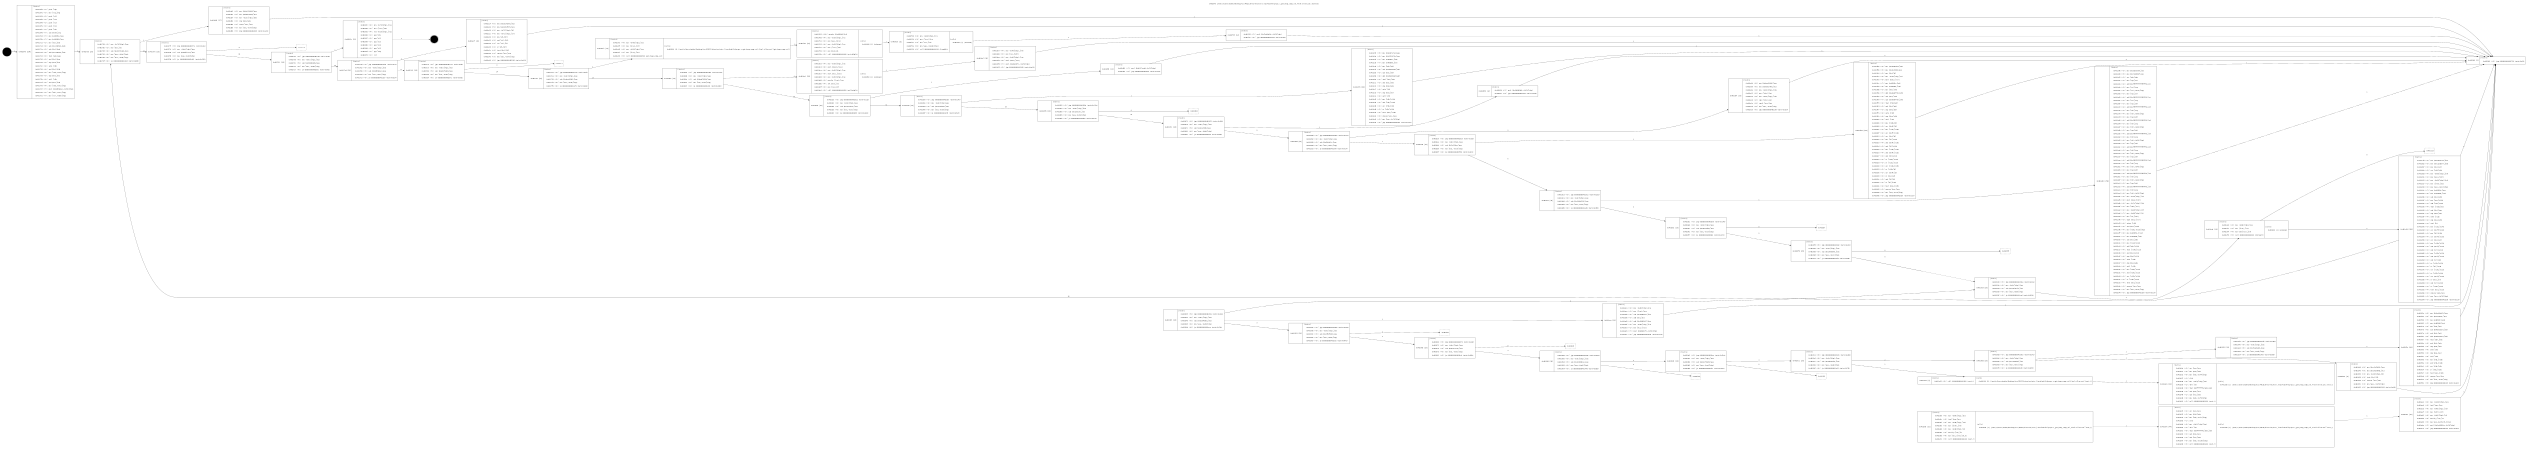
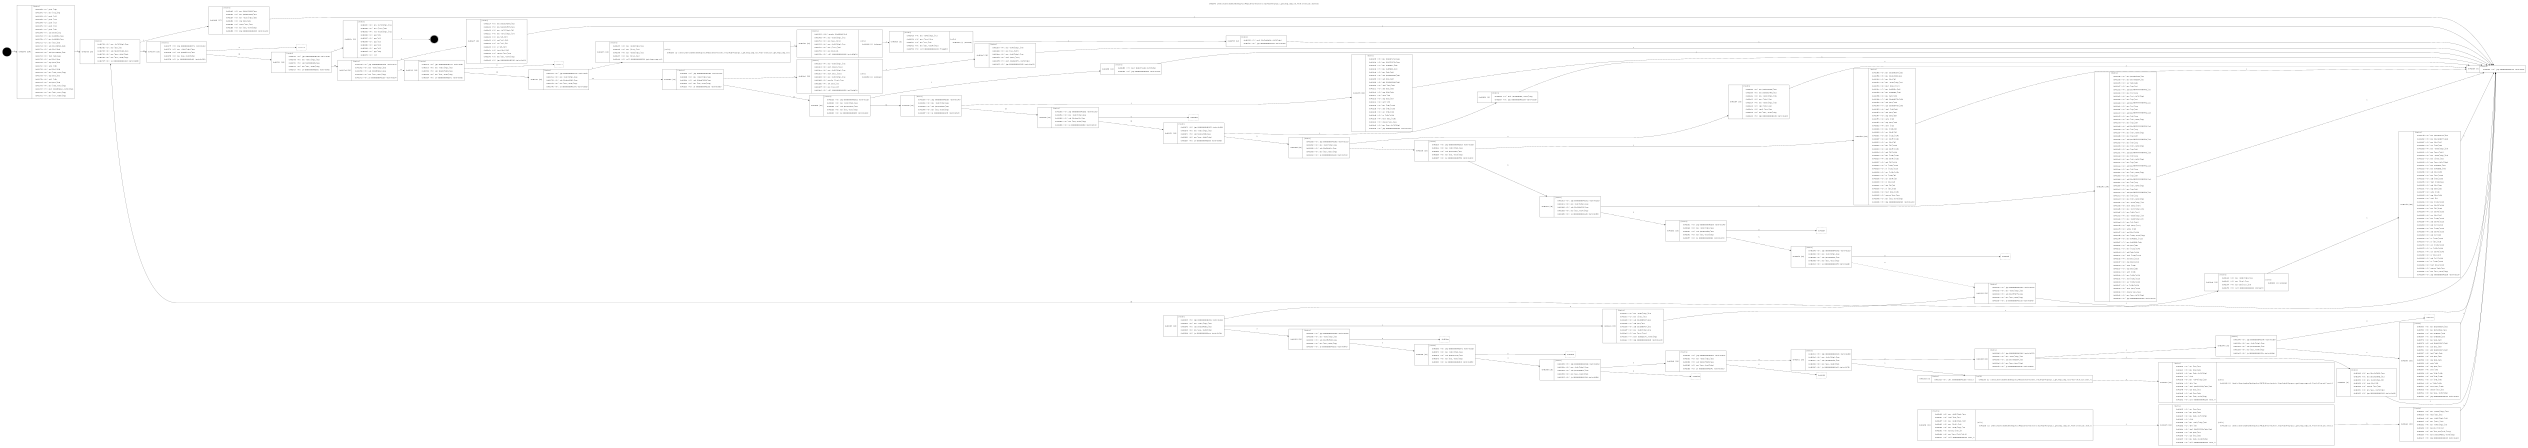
edge "0x401ced [16]" -> "0x401a15": now "0x4019f9 [28]" -> "0x401a15"
edge "0x401cfd [156]" -> "0x401758 [29]": now "0x402109 [5]" -> "0x401758 [29]"
